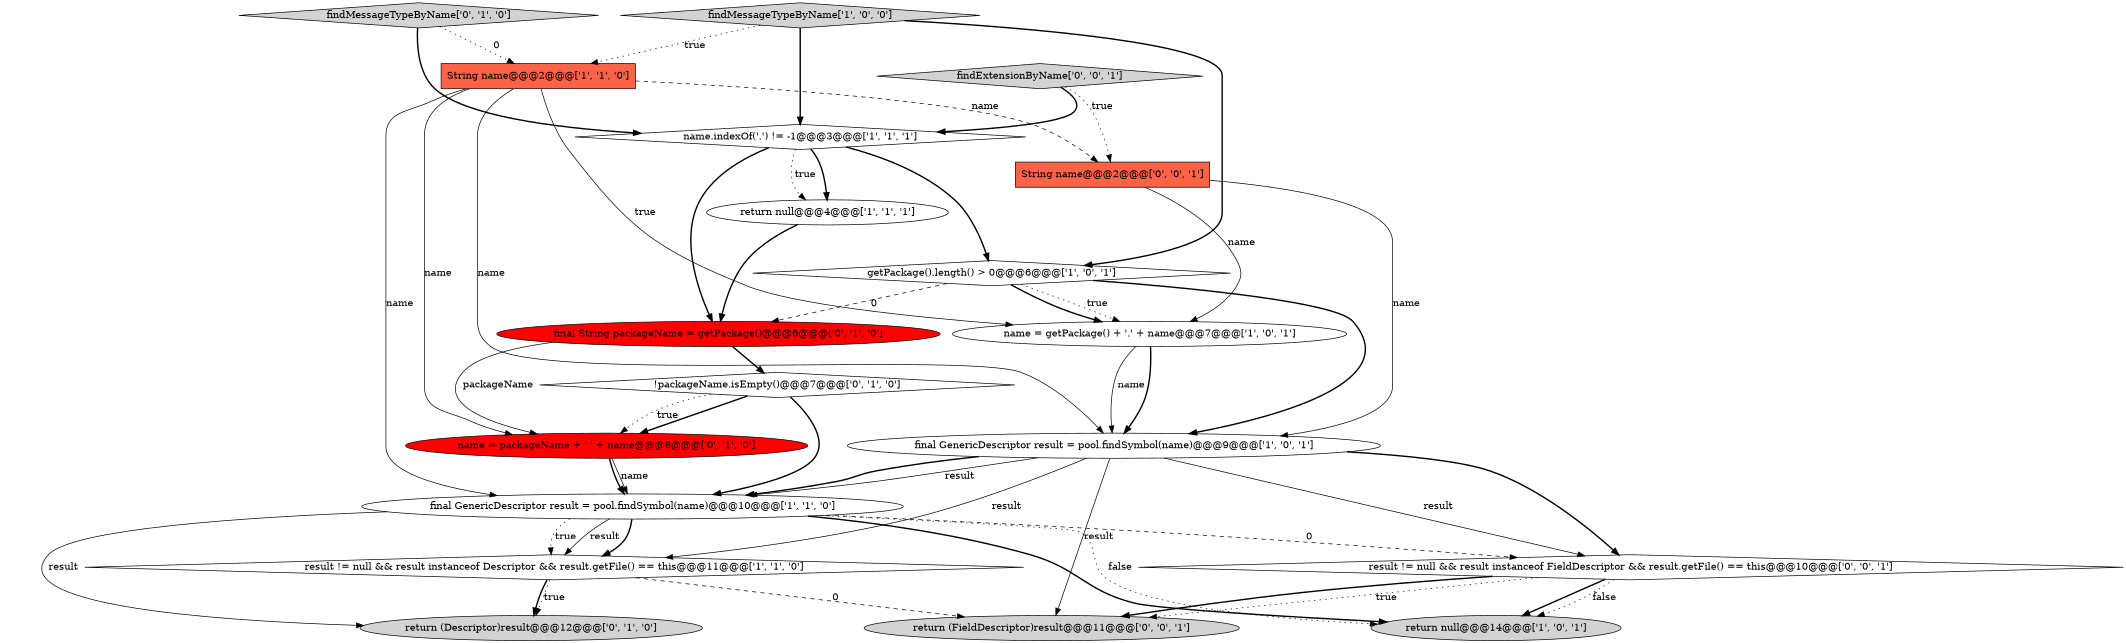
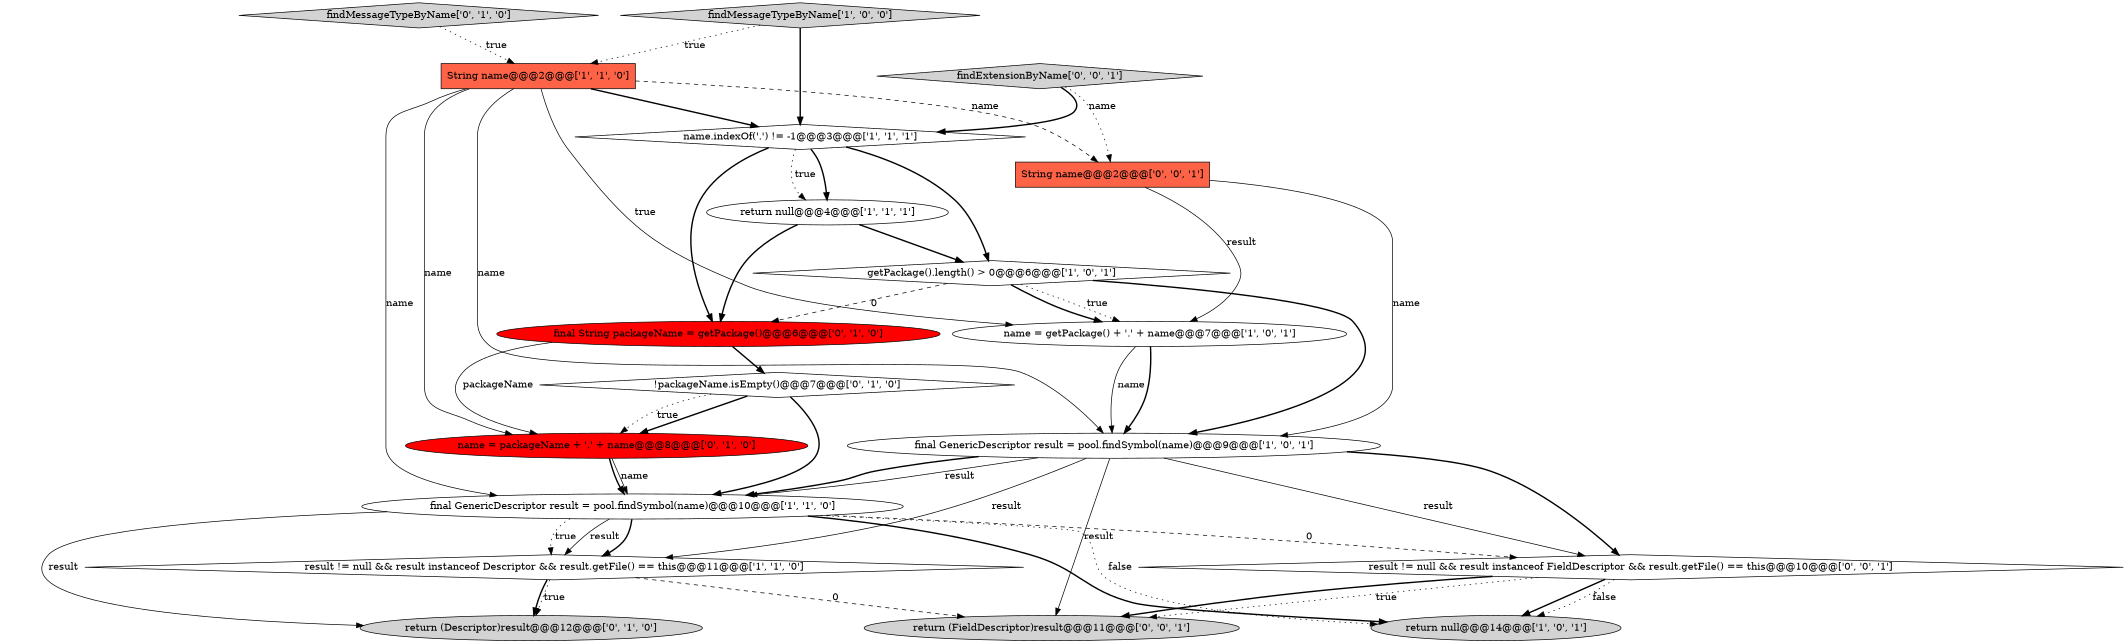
edge "findMessageTypeByName['0', '1', '0']" -> "String name@@@2@@@['1', '1', '0']": label "0" -> "true"
edge "findMessageTypeByName['1', '0', '0']" -> "getPackage().length() > 0@@@6@@@['1', '0', '1']": now "return null@@@4@@@['1', '1', '1']" -> "getPackage().length() > 0@@@6@@@['1', '0', '1']"
edge "findExtensionByName['0', '0', '1']" -> "String name@@@2@@@['0', '0', '1']": label "true" -> "name"
edge "findMessageTypeByName['0', '1', '0']" -> "name.indexOf('.') != -1@@@3@@@['1', '1', '1']": now "String name@@@2@@@['1', '1', '0']" -> "name.indexOf('.') != -1@@@3@@@['1', '1', '1']"
edge "String name@@@2@@@['0', '0', '1']" -> "name = getPackage() + '.' + name@@@7@@@['1', '0', '1']": label "name" -> "result"
